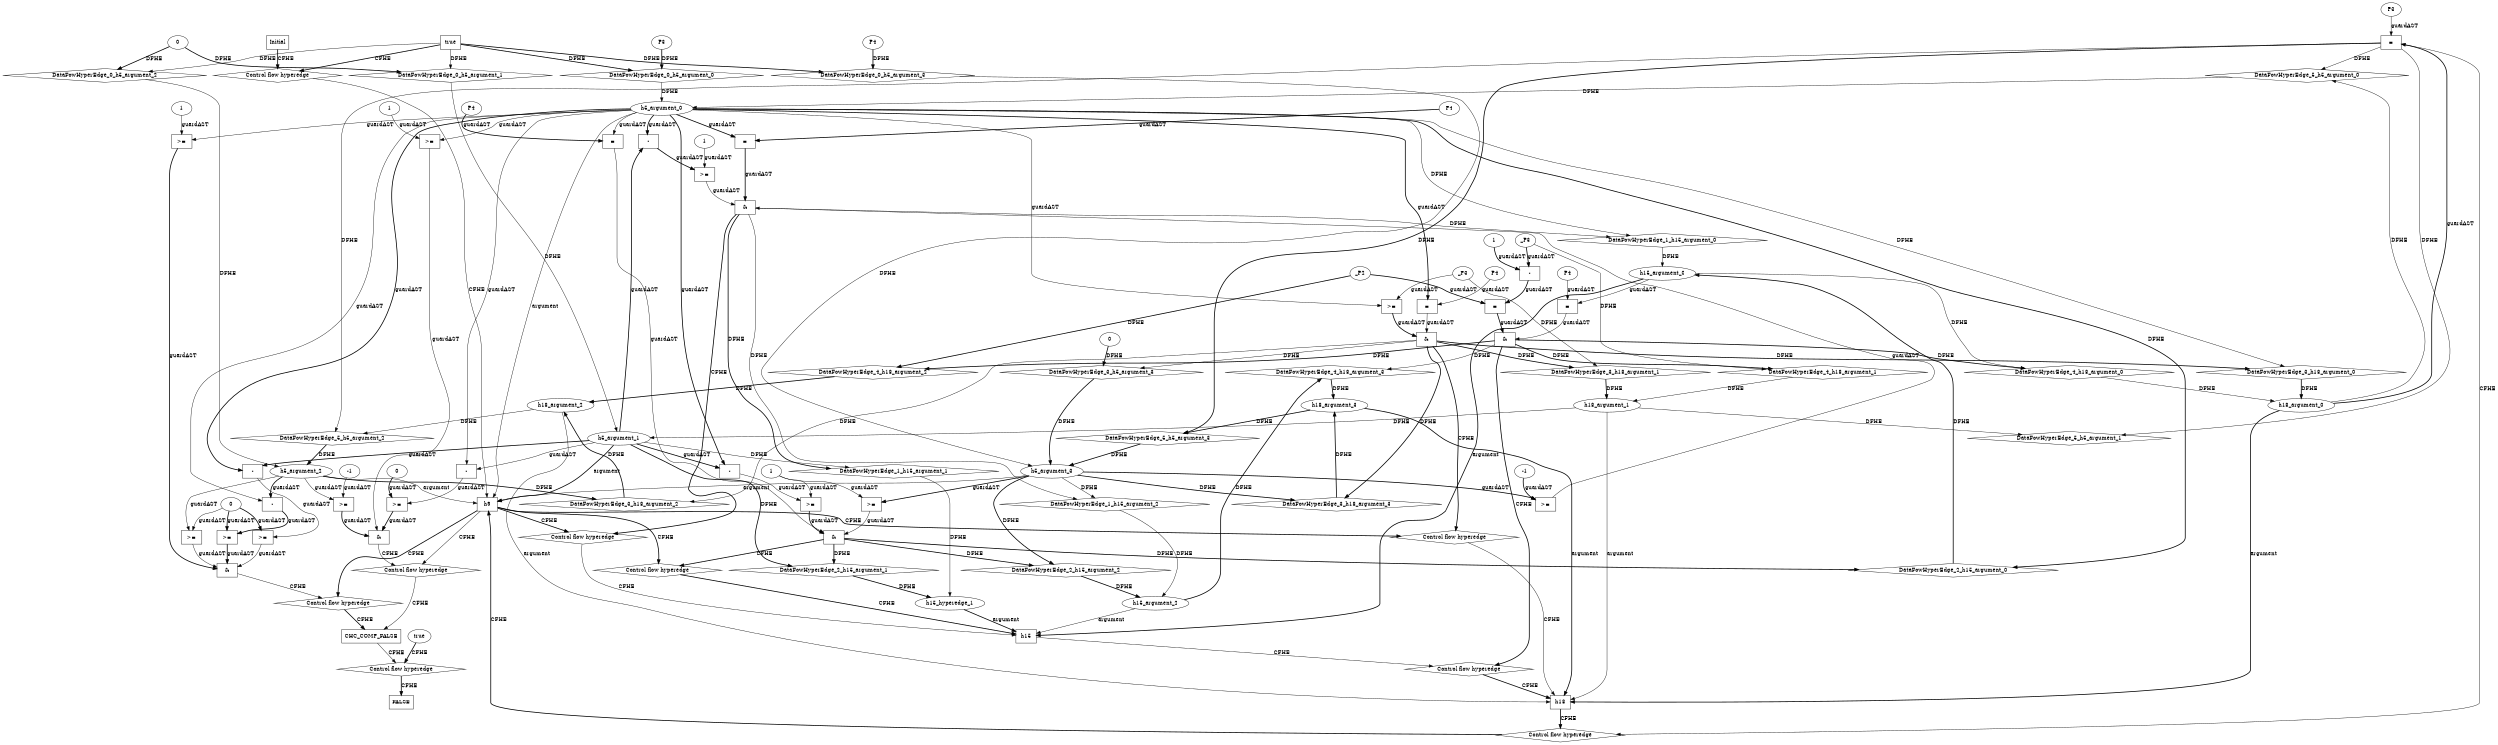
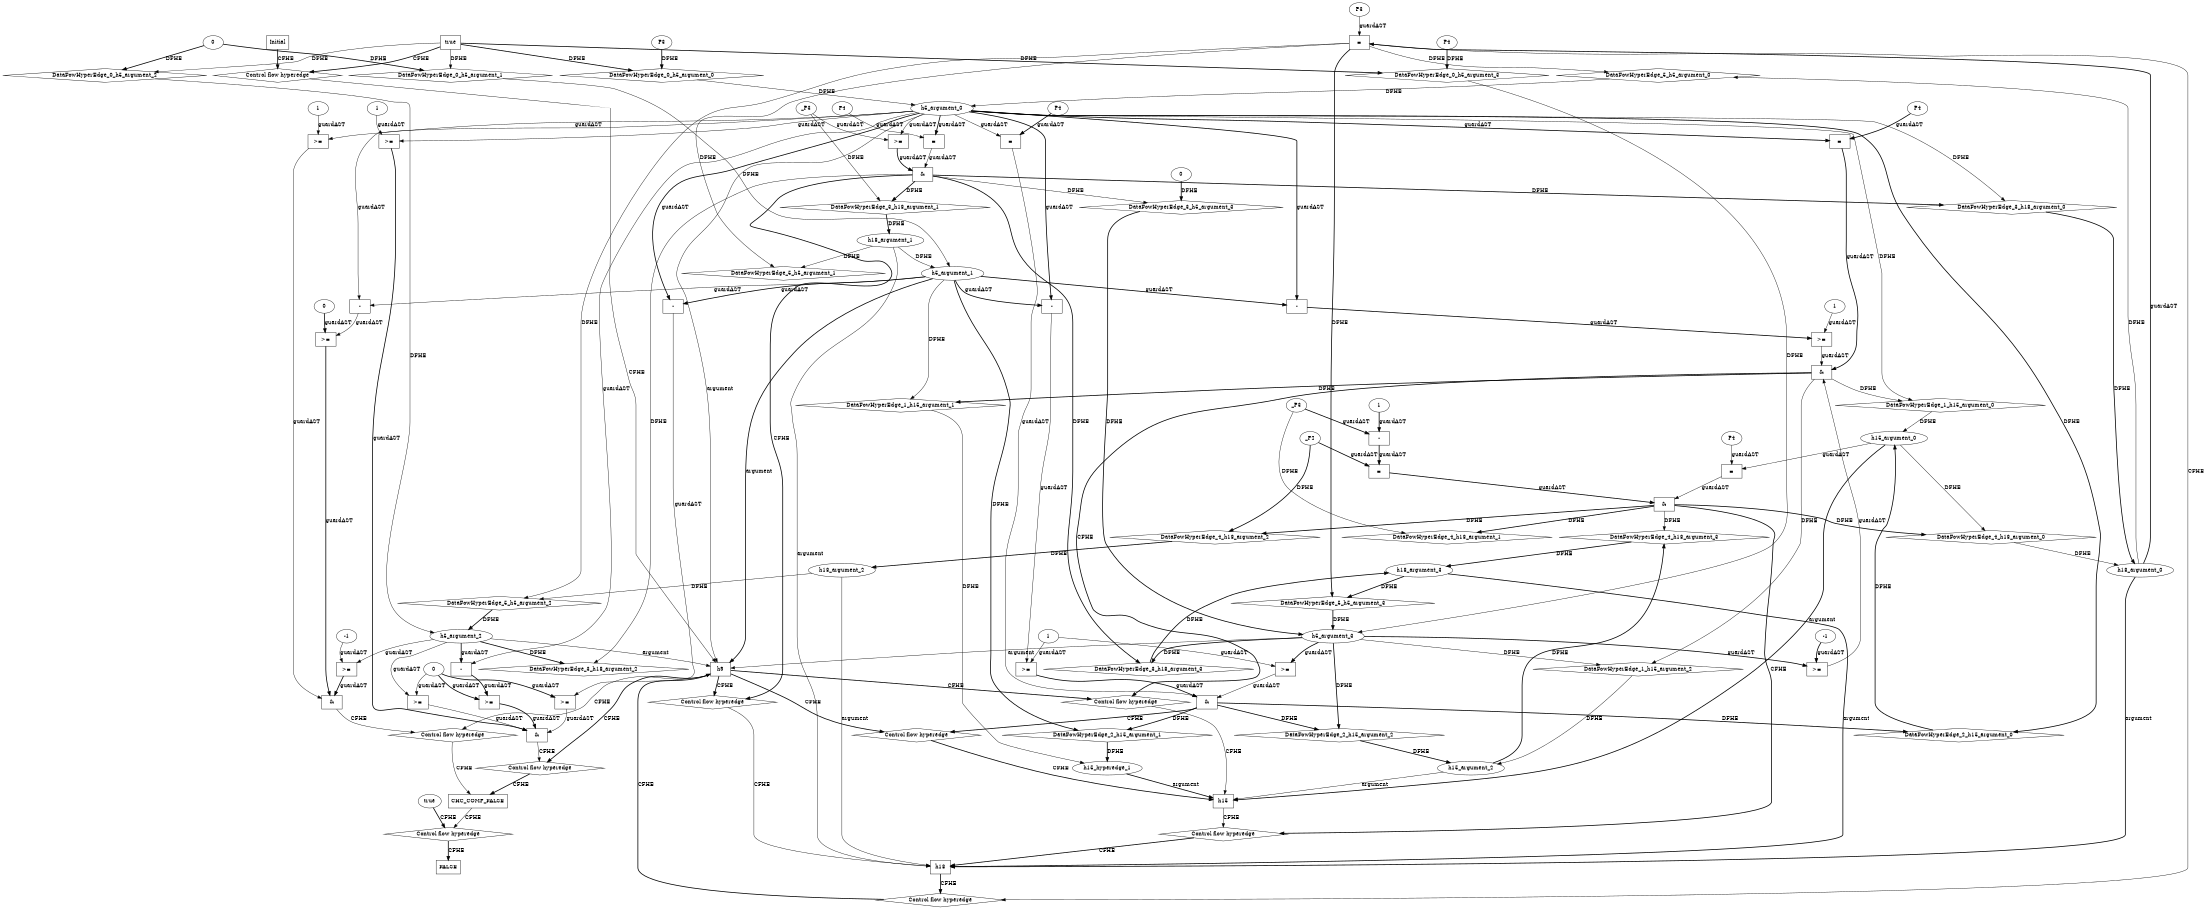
edge "DataFowHyperEdge_4_h18_argument_1" -> "h18_argument_1": removed, label "DFHE"
edge "DataFowHyperEdge_3_h18_argument_2" -> "h18_argument_2": removed, label "DFHE"
